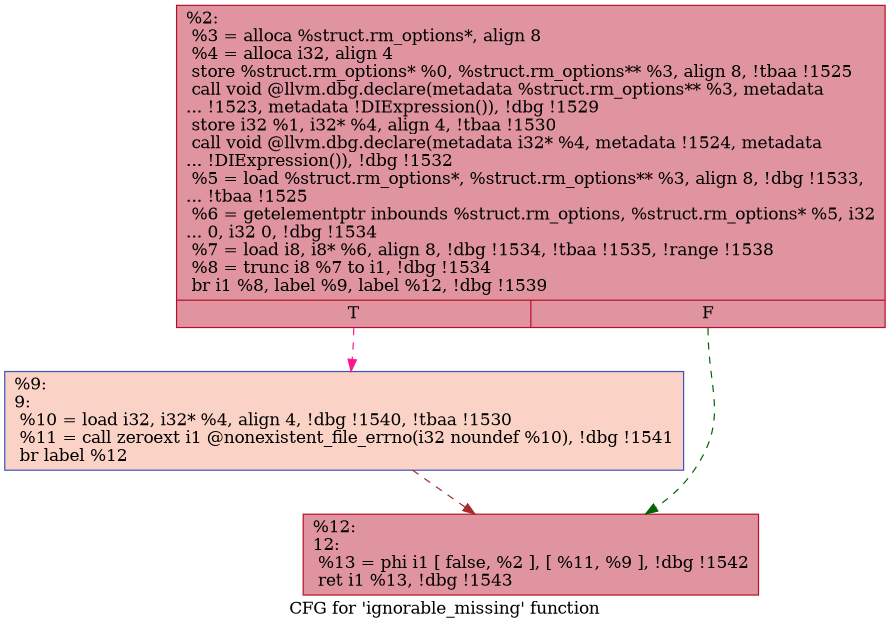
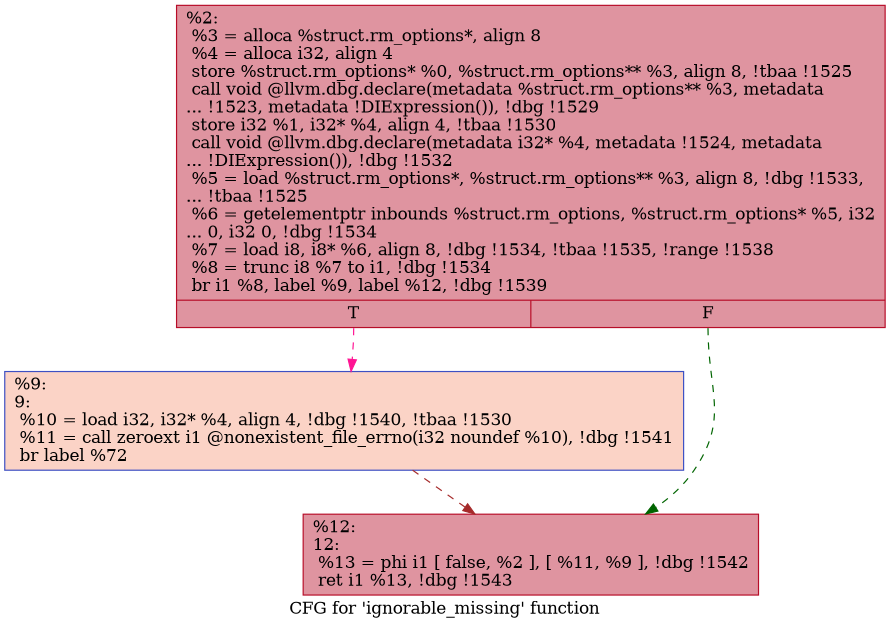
node "%9:": text "br label %12" -> "br label %72"
